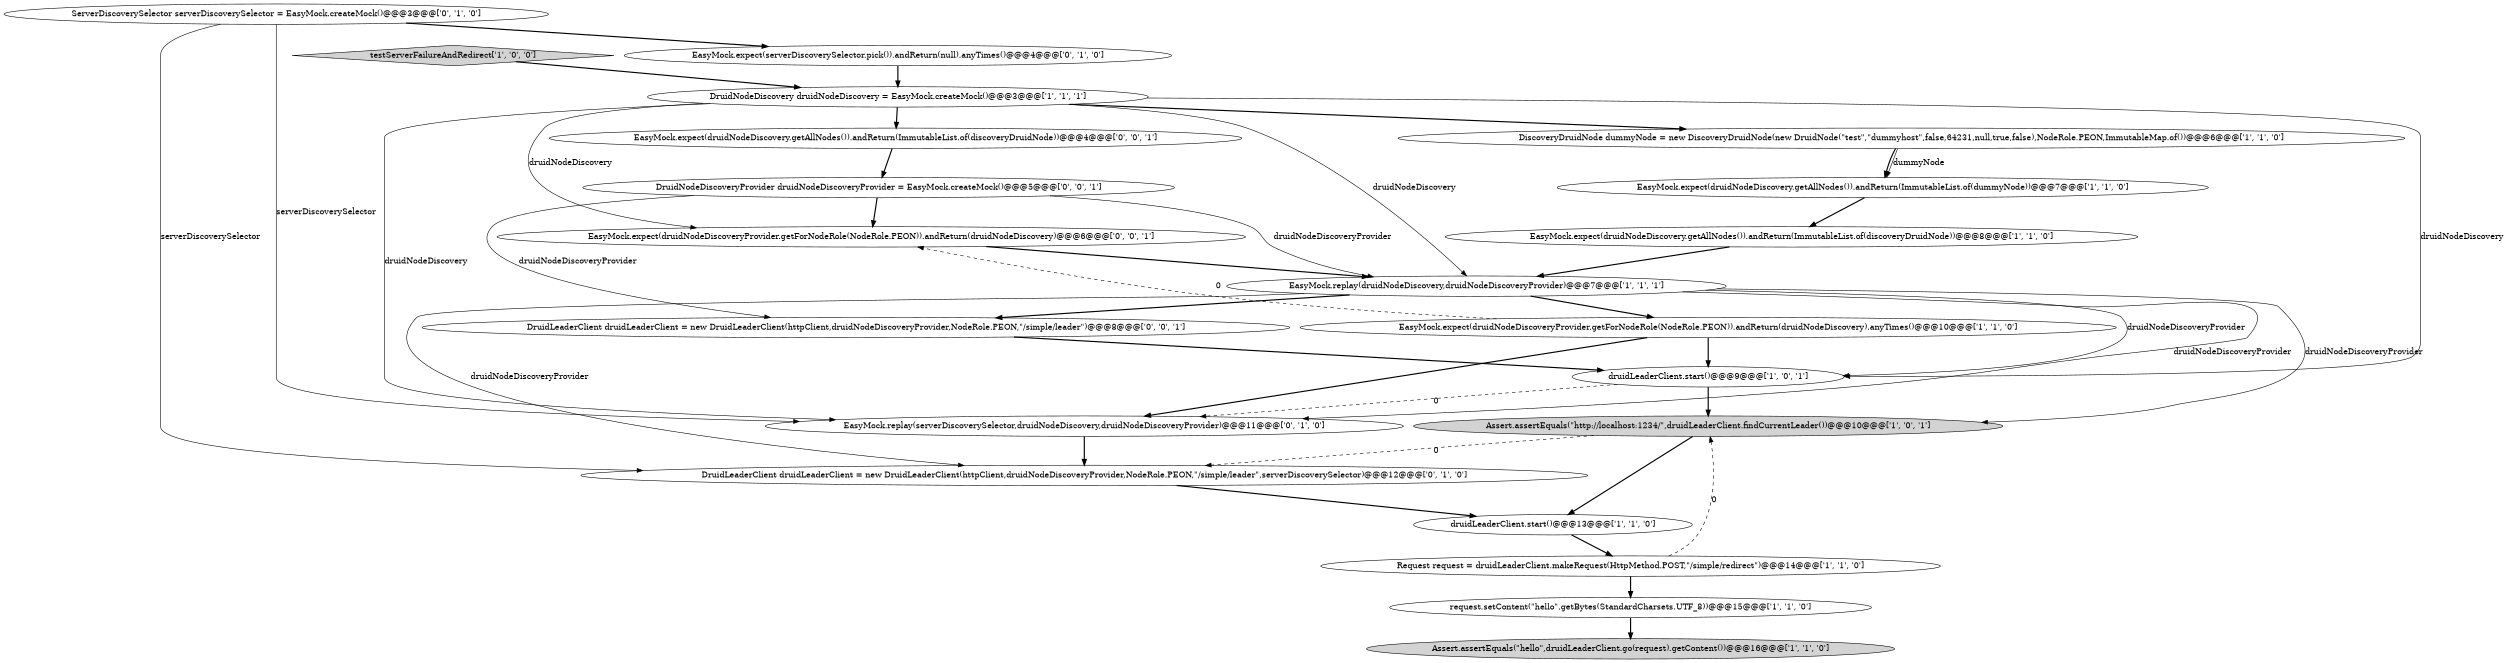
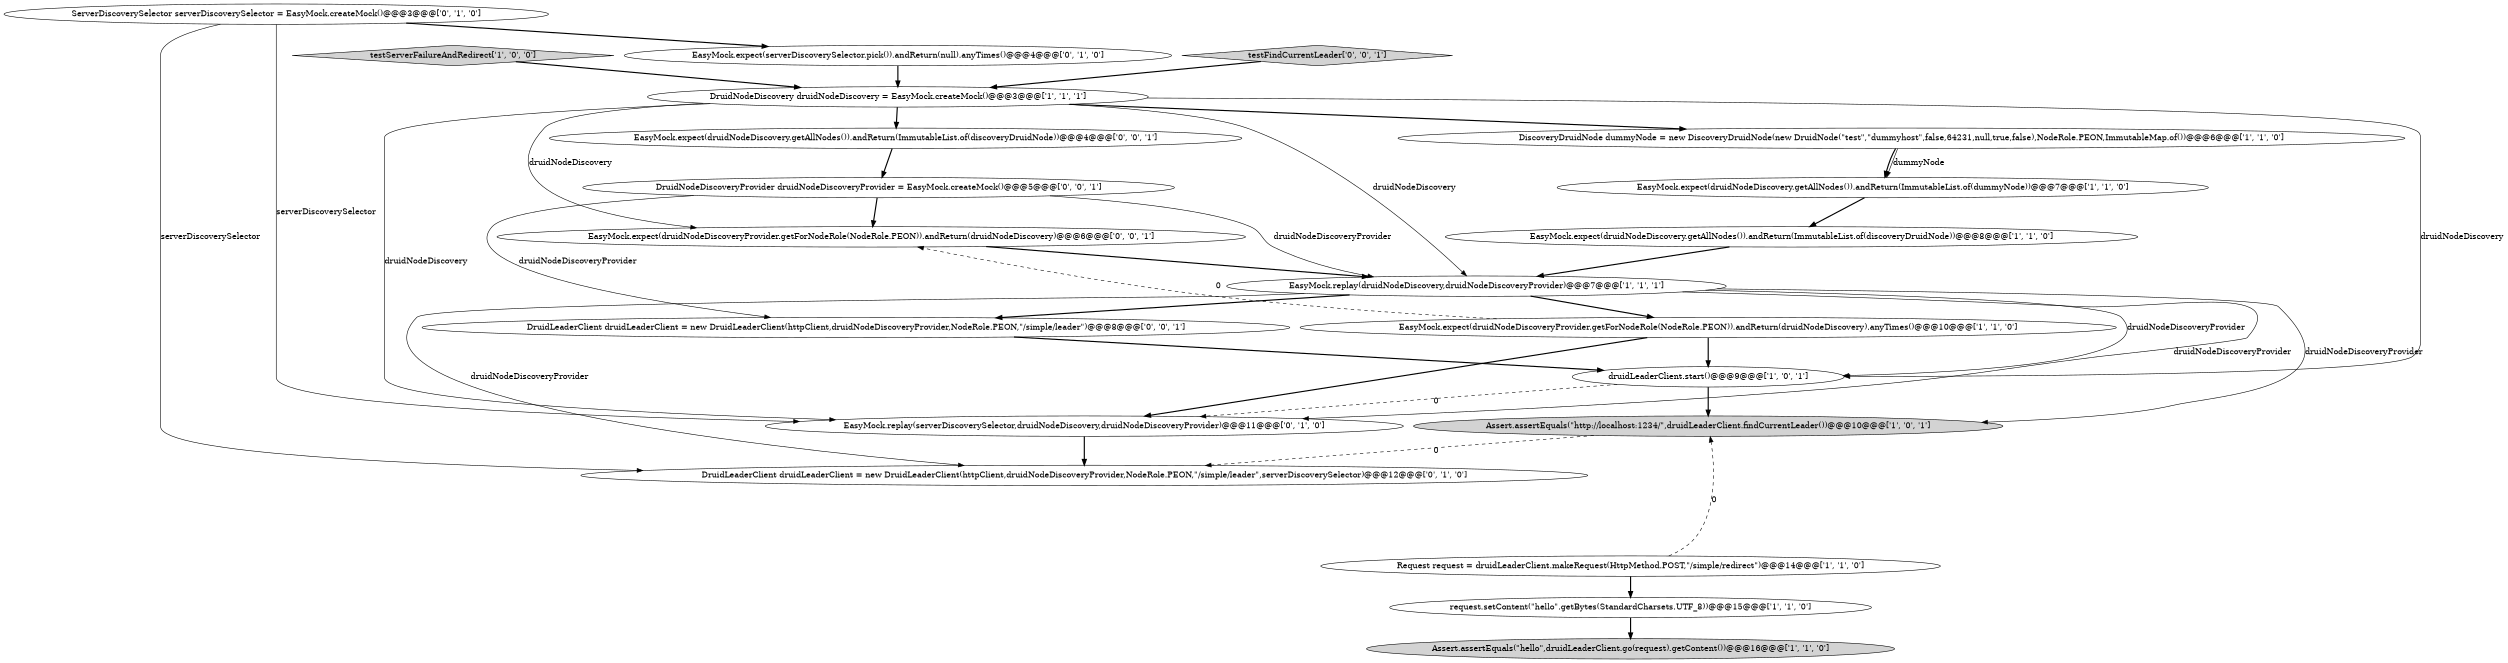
node "testFindCurrentLeader['0', '0', '1']": added
node "druidLeaderClient.start()@@@13@@@['1', '1', '0']": removed
